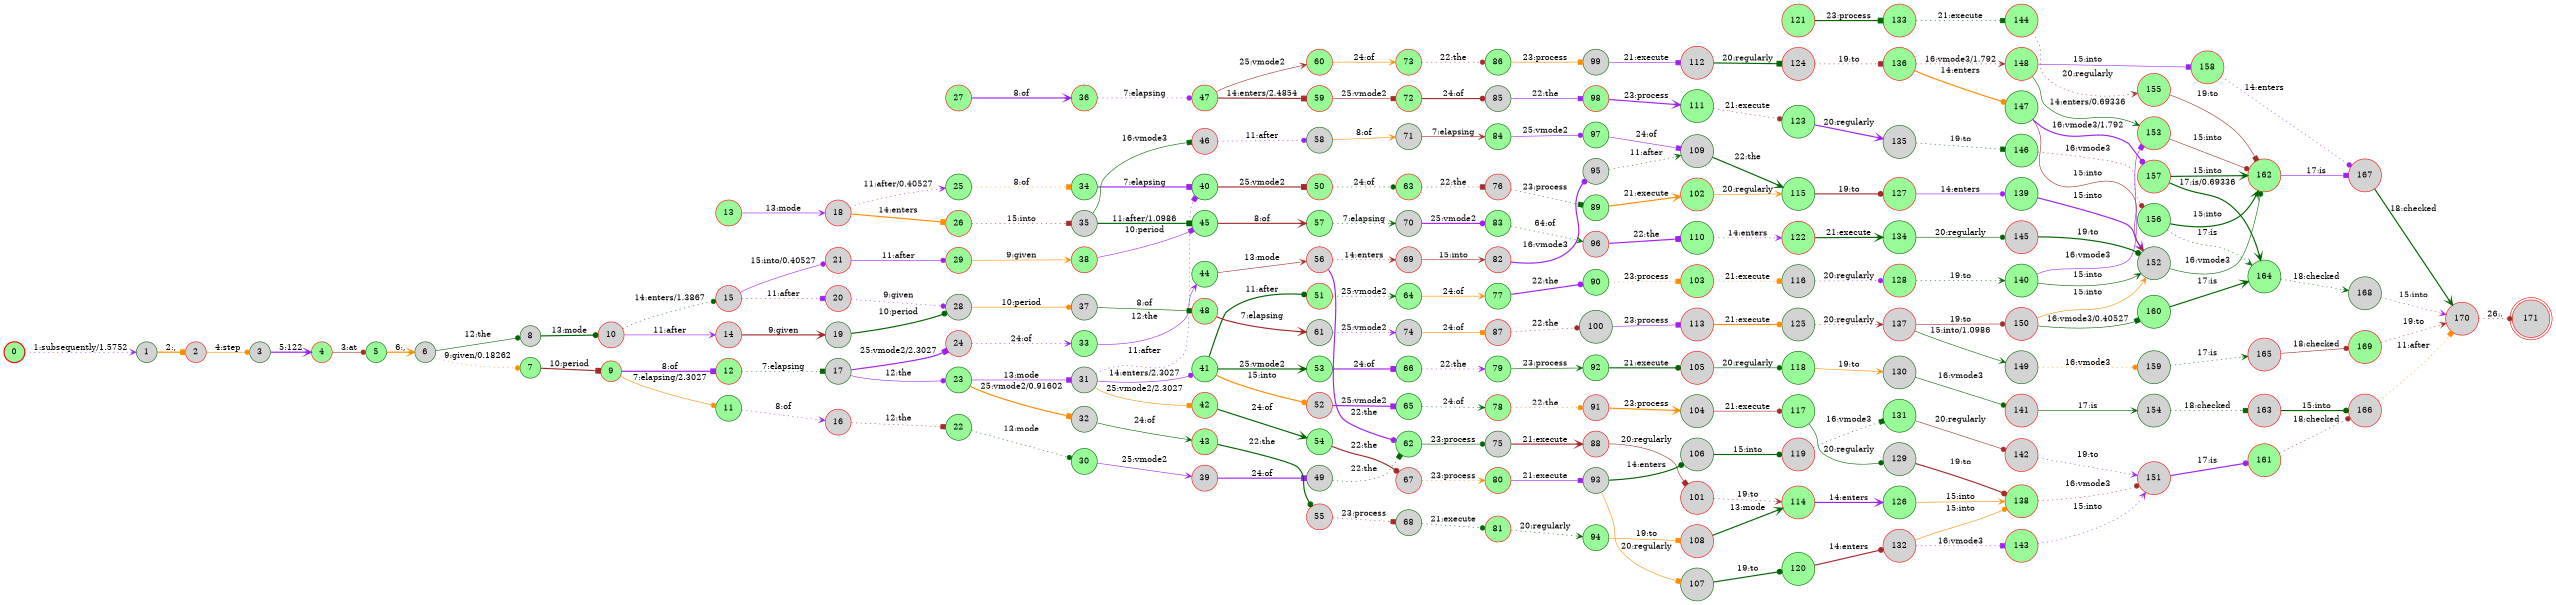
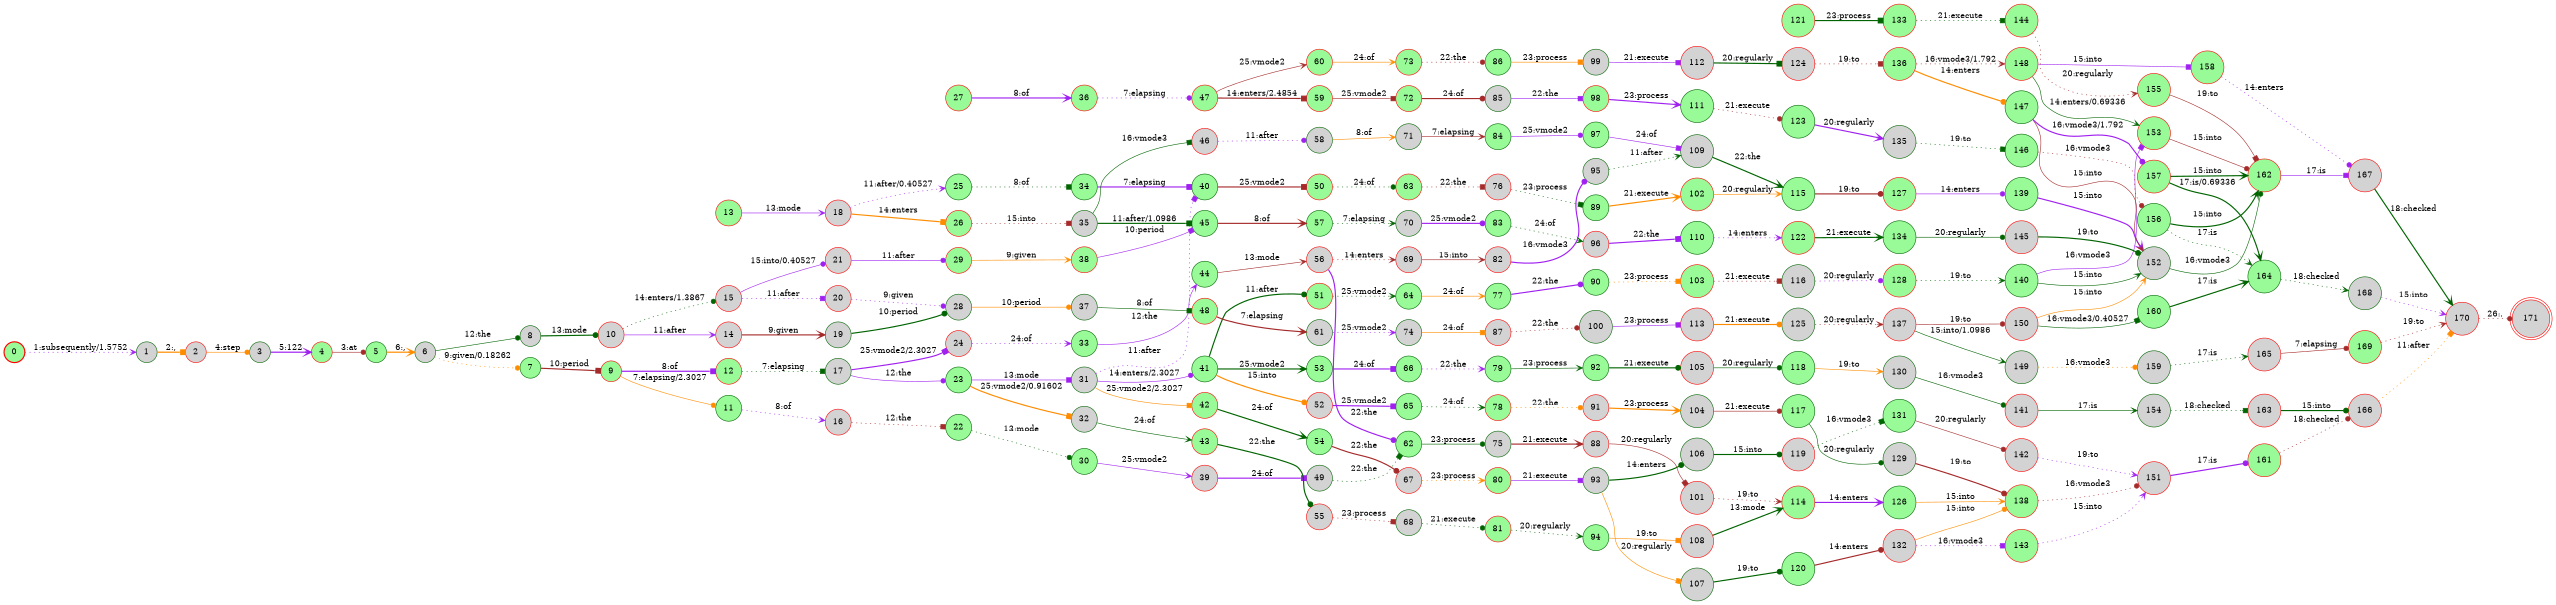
edge "25" -> "34": color darkorange -> darkgreen
edge "83" -> "96": label "64:of" -> "24:of"
edge "103" -> "116": color darkorange -> brown
edge "165" -> "169": label "18:checked" -> "7:elapsing"
